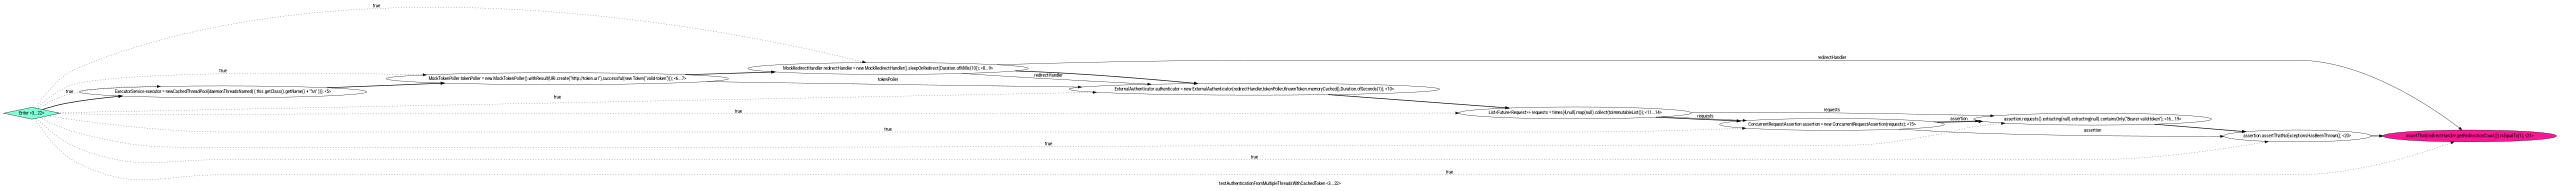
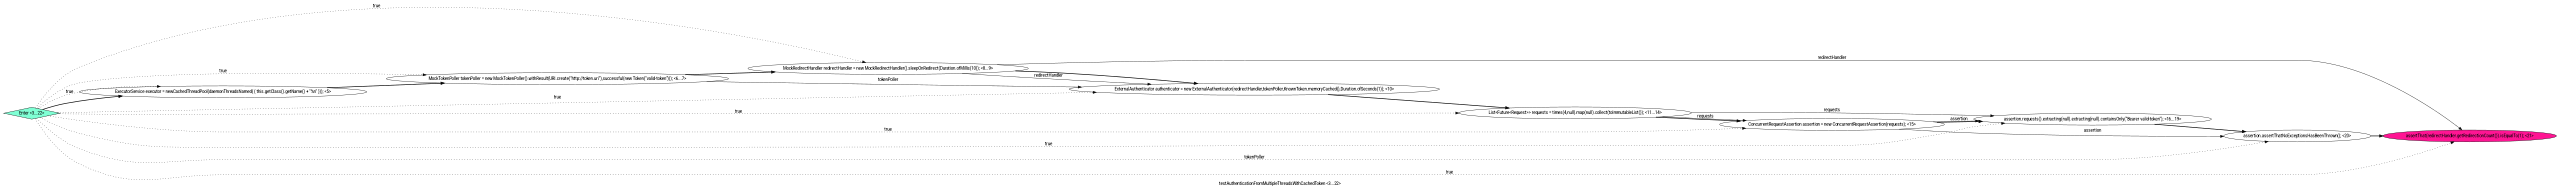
edge "Enter <3...22>" -> "assertion.assertThatNoExceptionsHasBeenThrown(); <20>": label "true" -> "tokenPoller"
